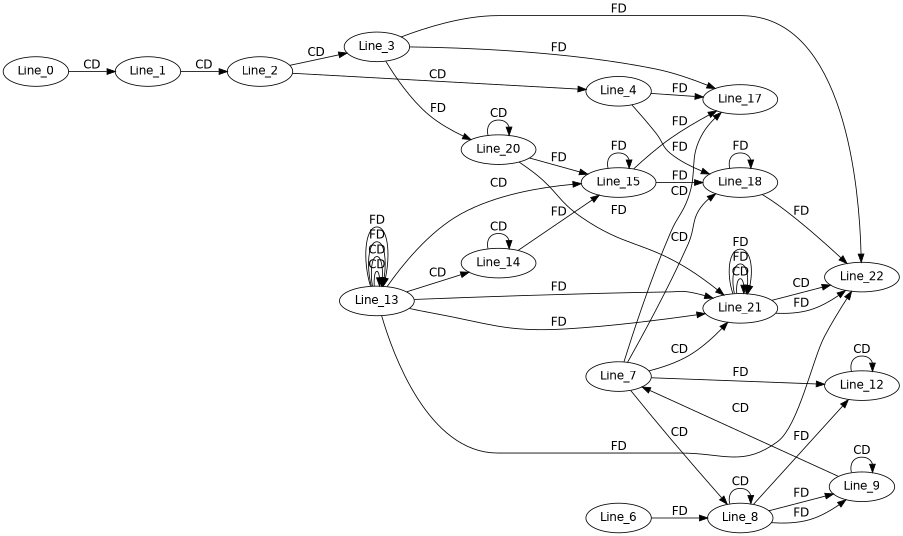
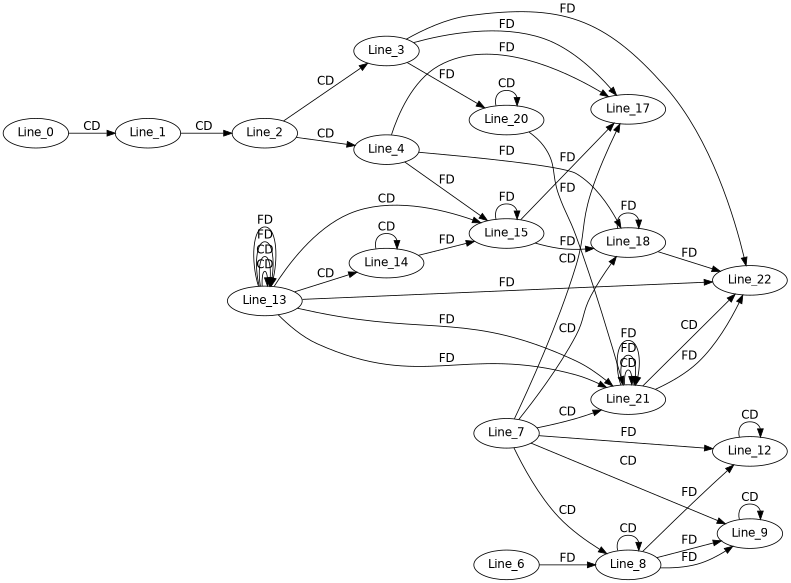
edge "Line_20" -> "Line_15": now "Line_4" -> "Line_15"
edge "Line_9" -> "Line_7": reversed
